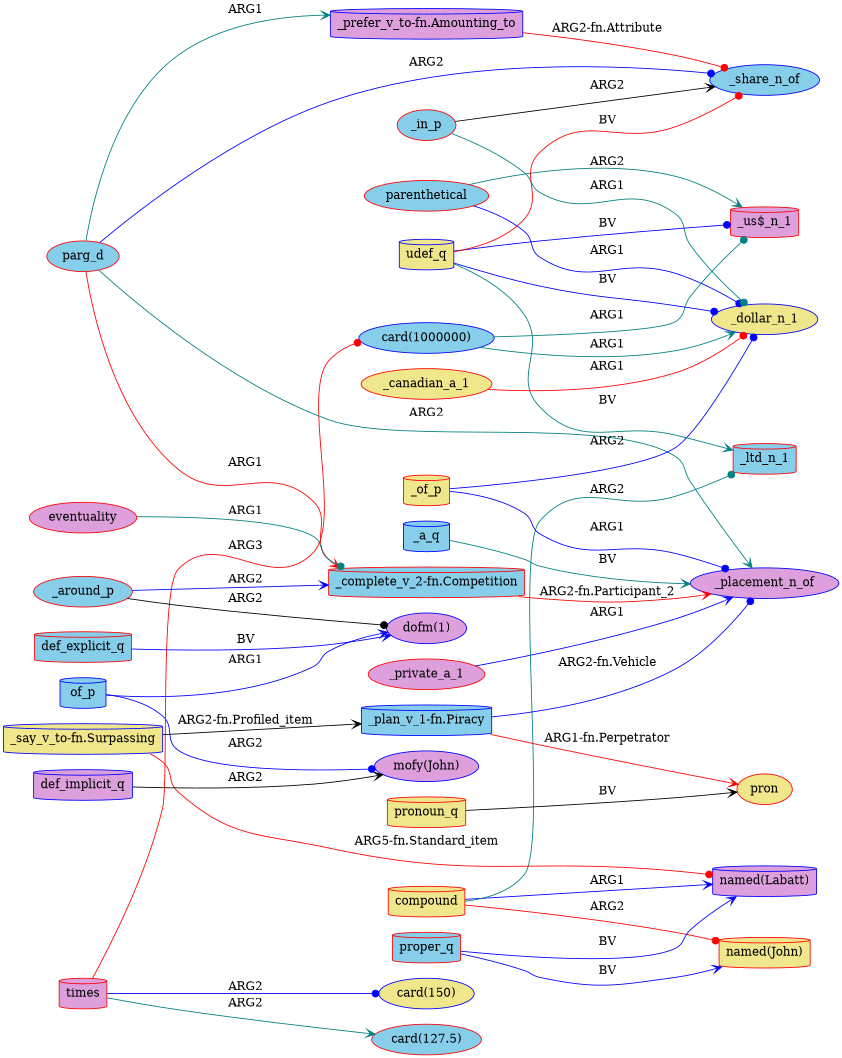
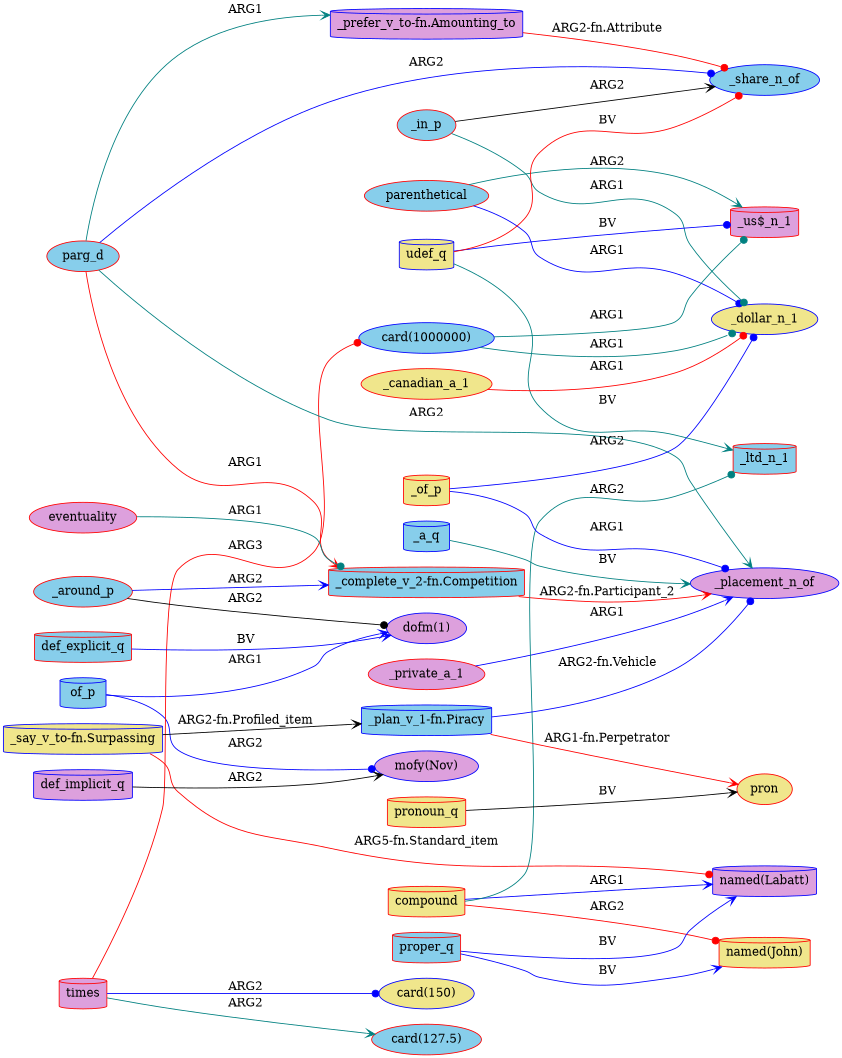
edge "udef_q" -> "_dollar_n_1": removed, label "BV"
edge "card(1000000)" -> "_dollar_n_1": arrowhead vee -> dot
node "mofy(John)": label "mofy(John)" -> "mofy(Nov)"
